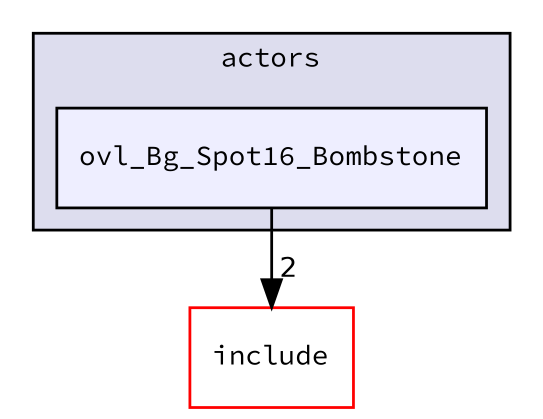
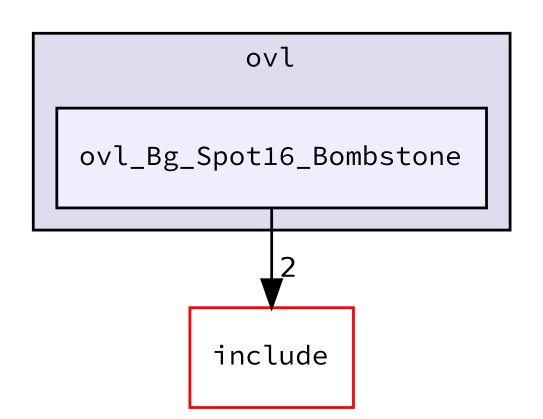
cluster "actors": label "actors" -> "ovl"
